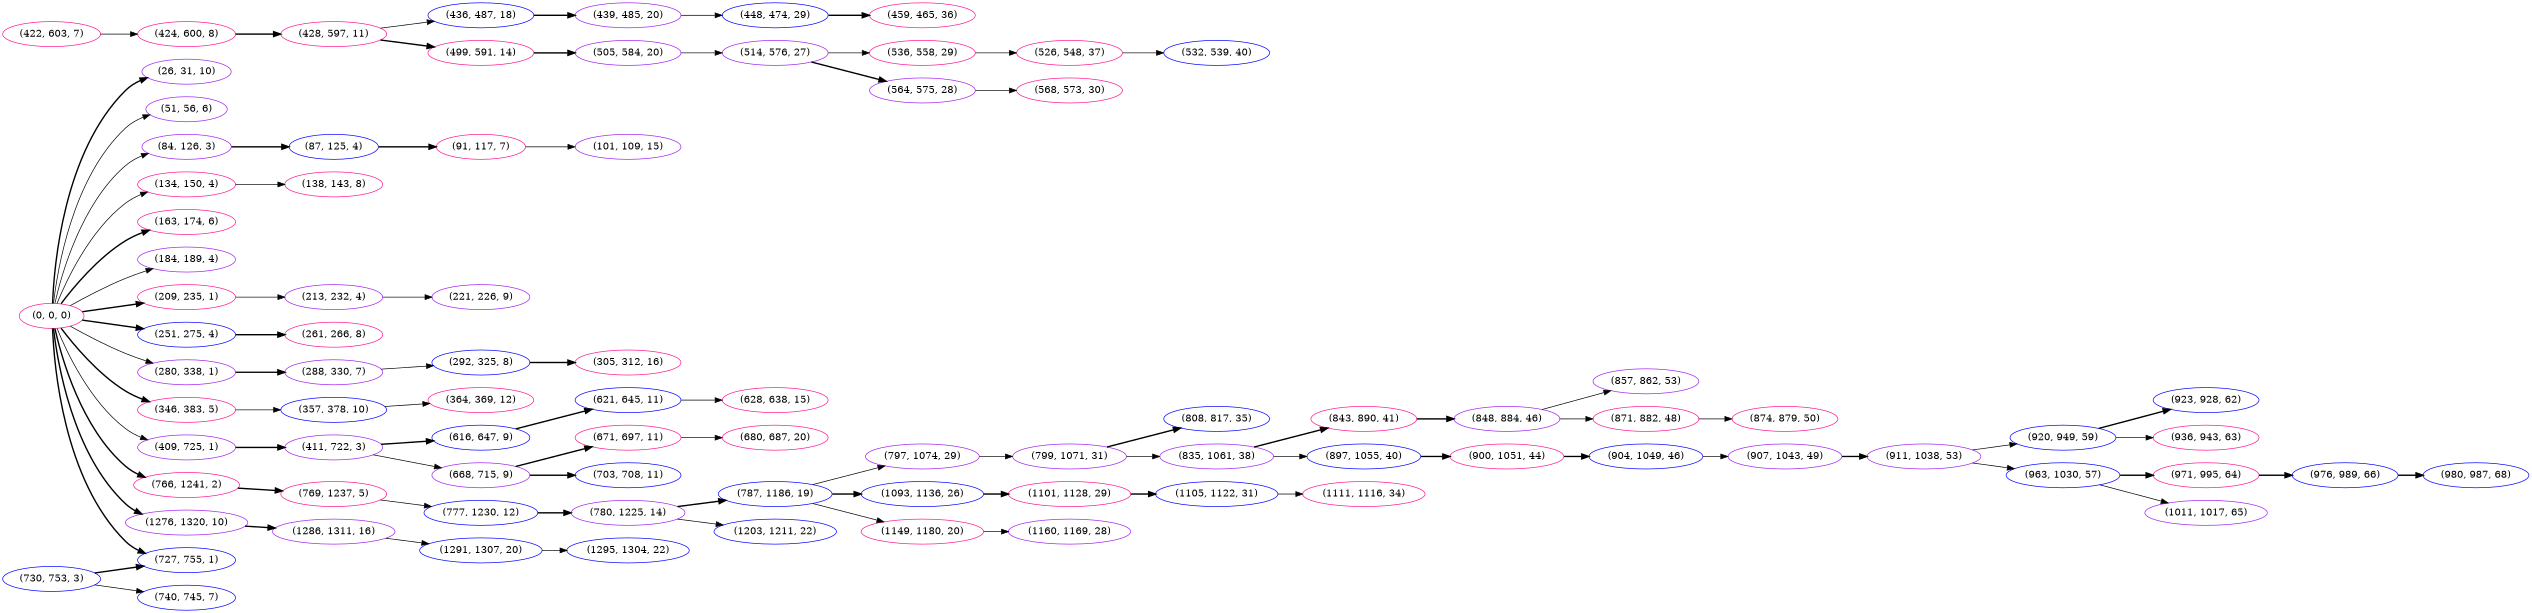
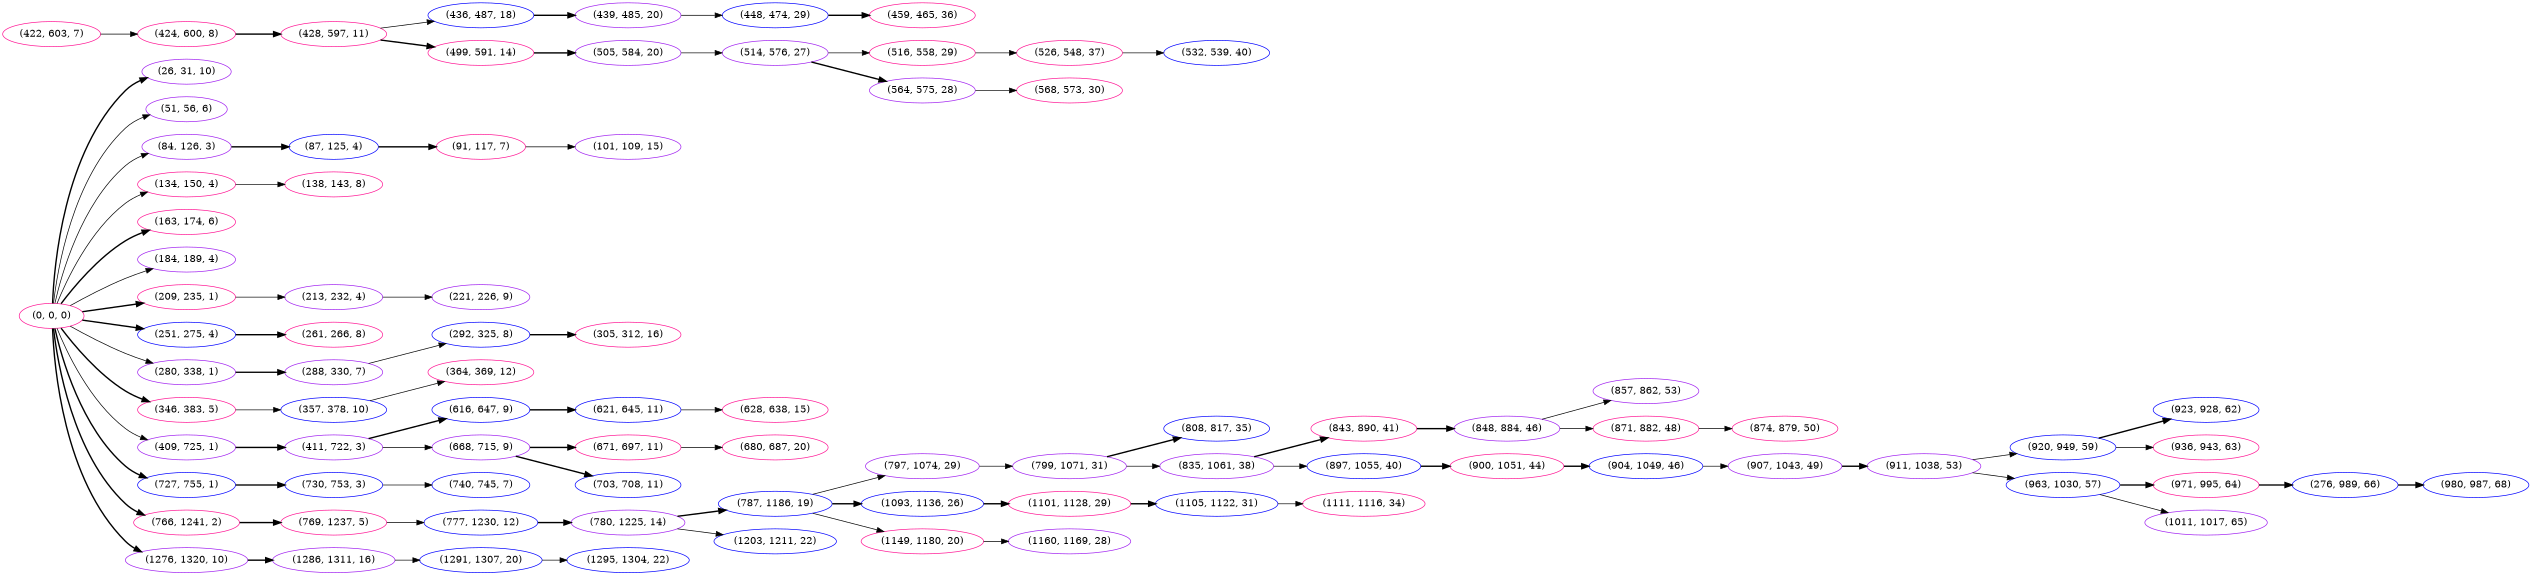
node "(536, 558, 29)": label "(536, 558, 29)" -> "(516, 558, 29)"
node "(976, 989, 66)": label "(976, 989, 66)" -> "(276, 989, 66)"
edge "(730, 753, 3)" -> "(727, 755, 1)": reversed
